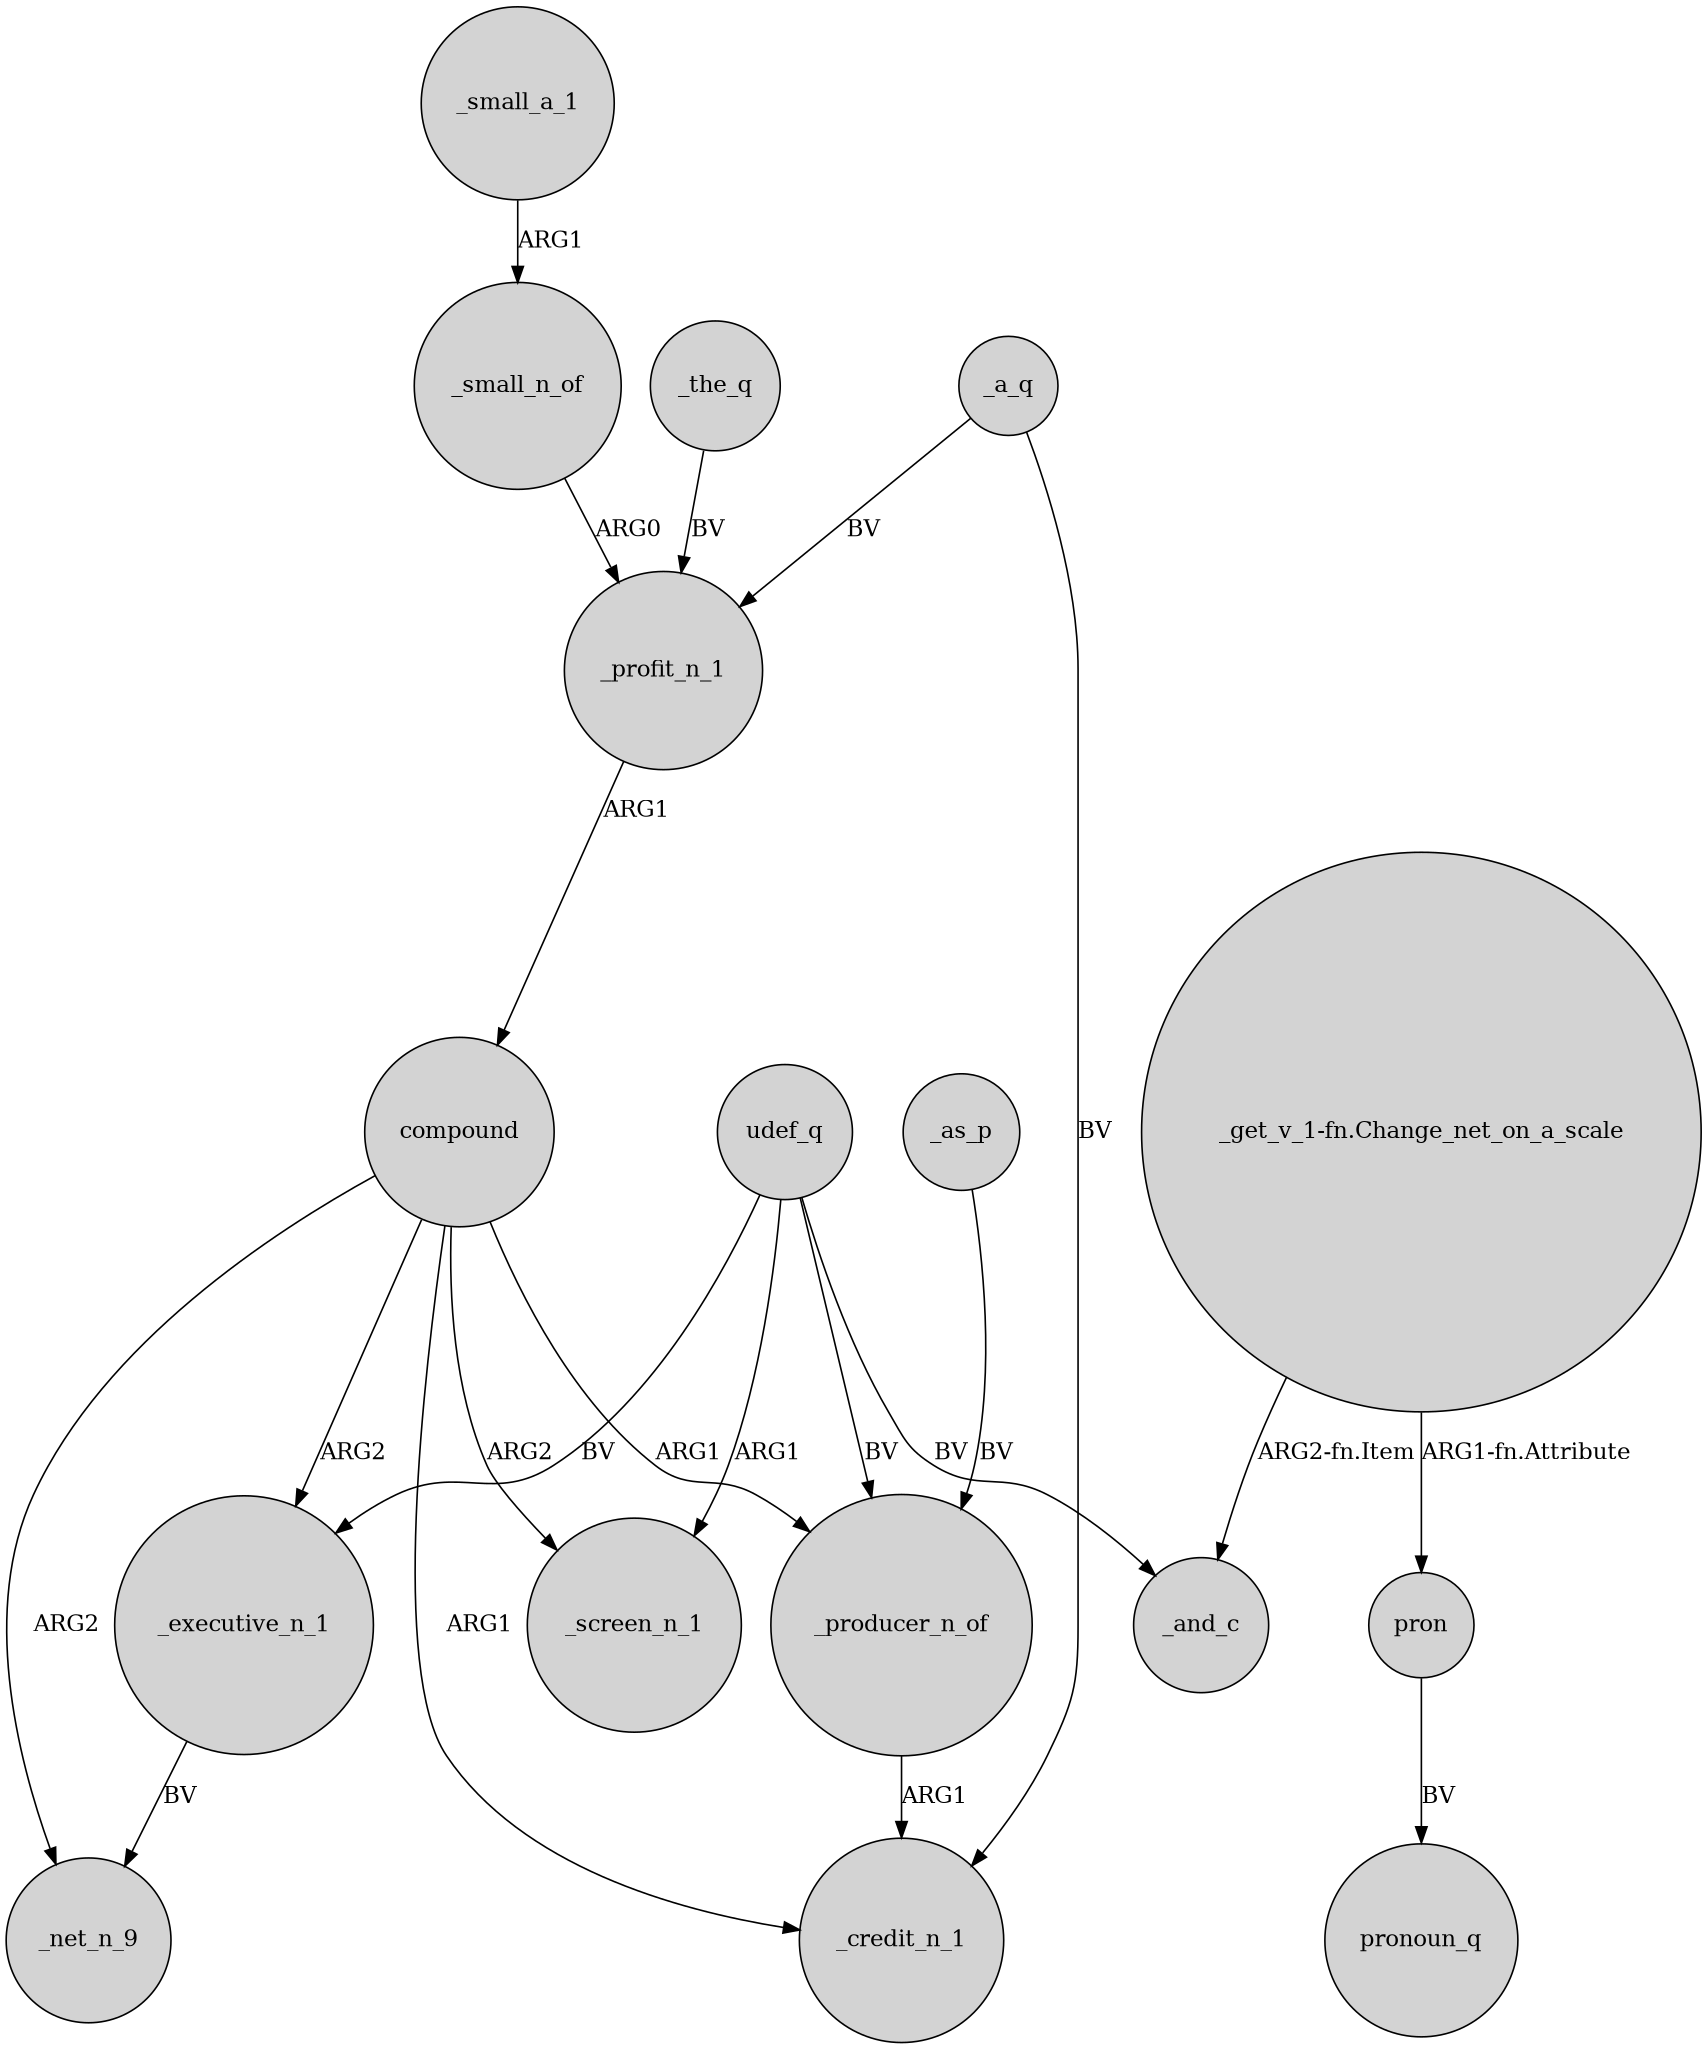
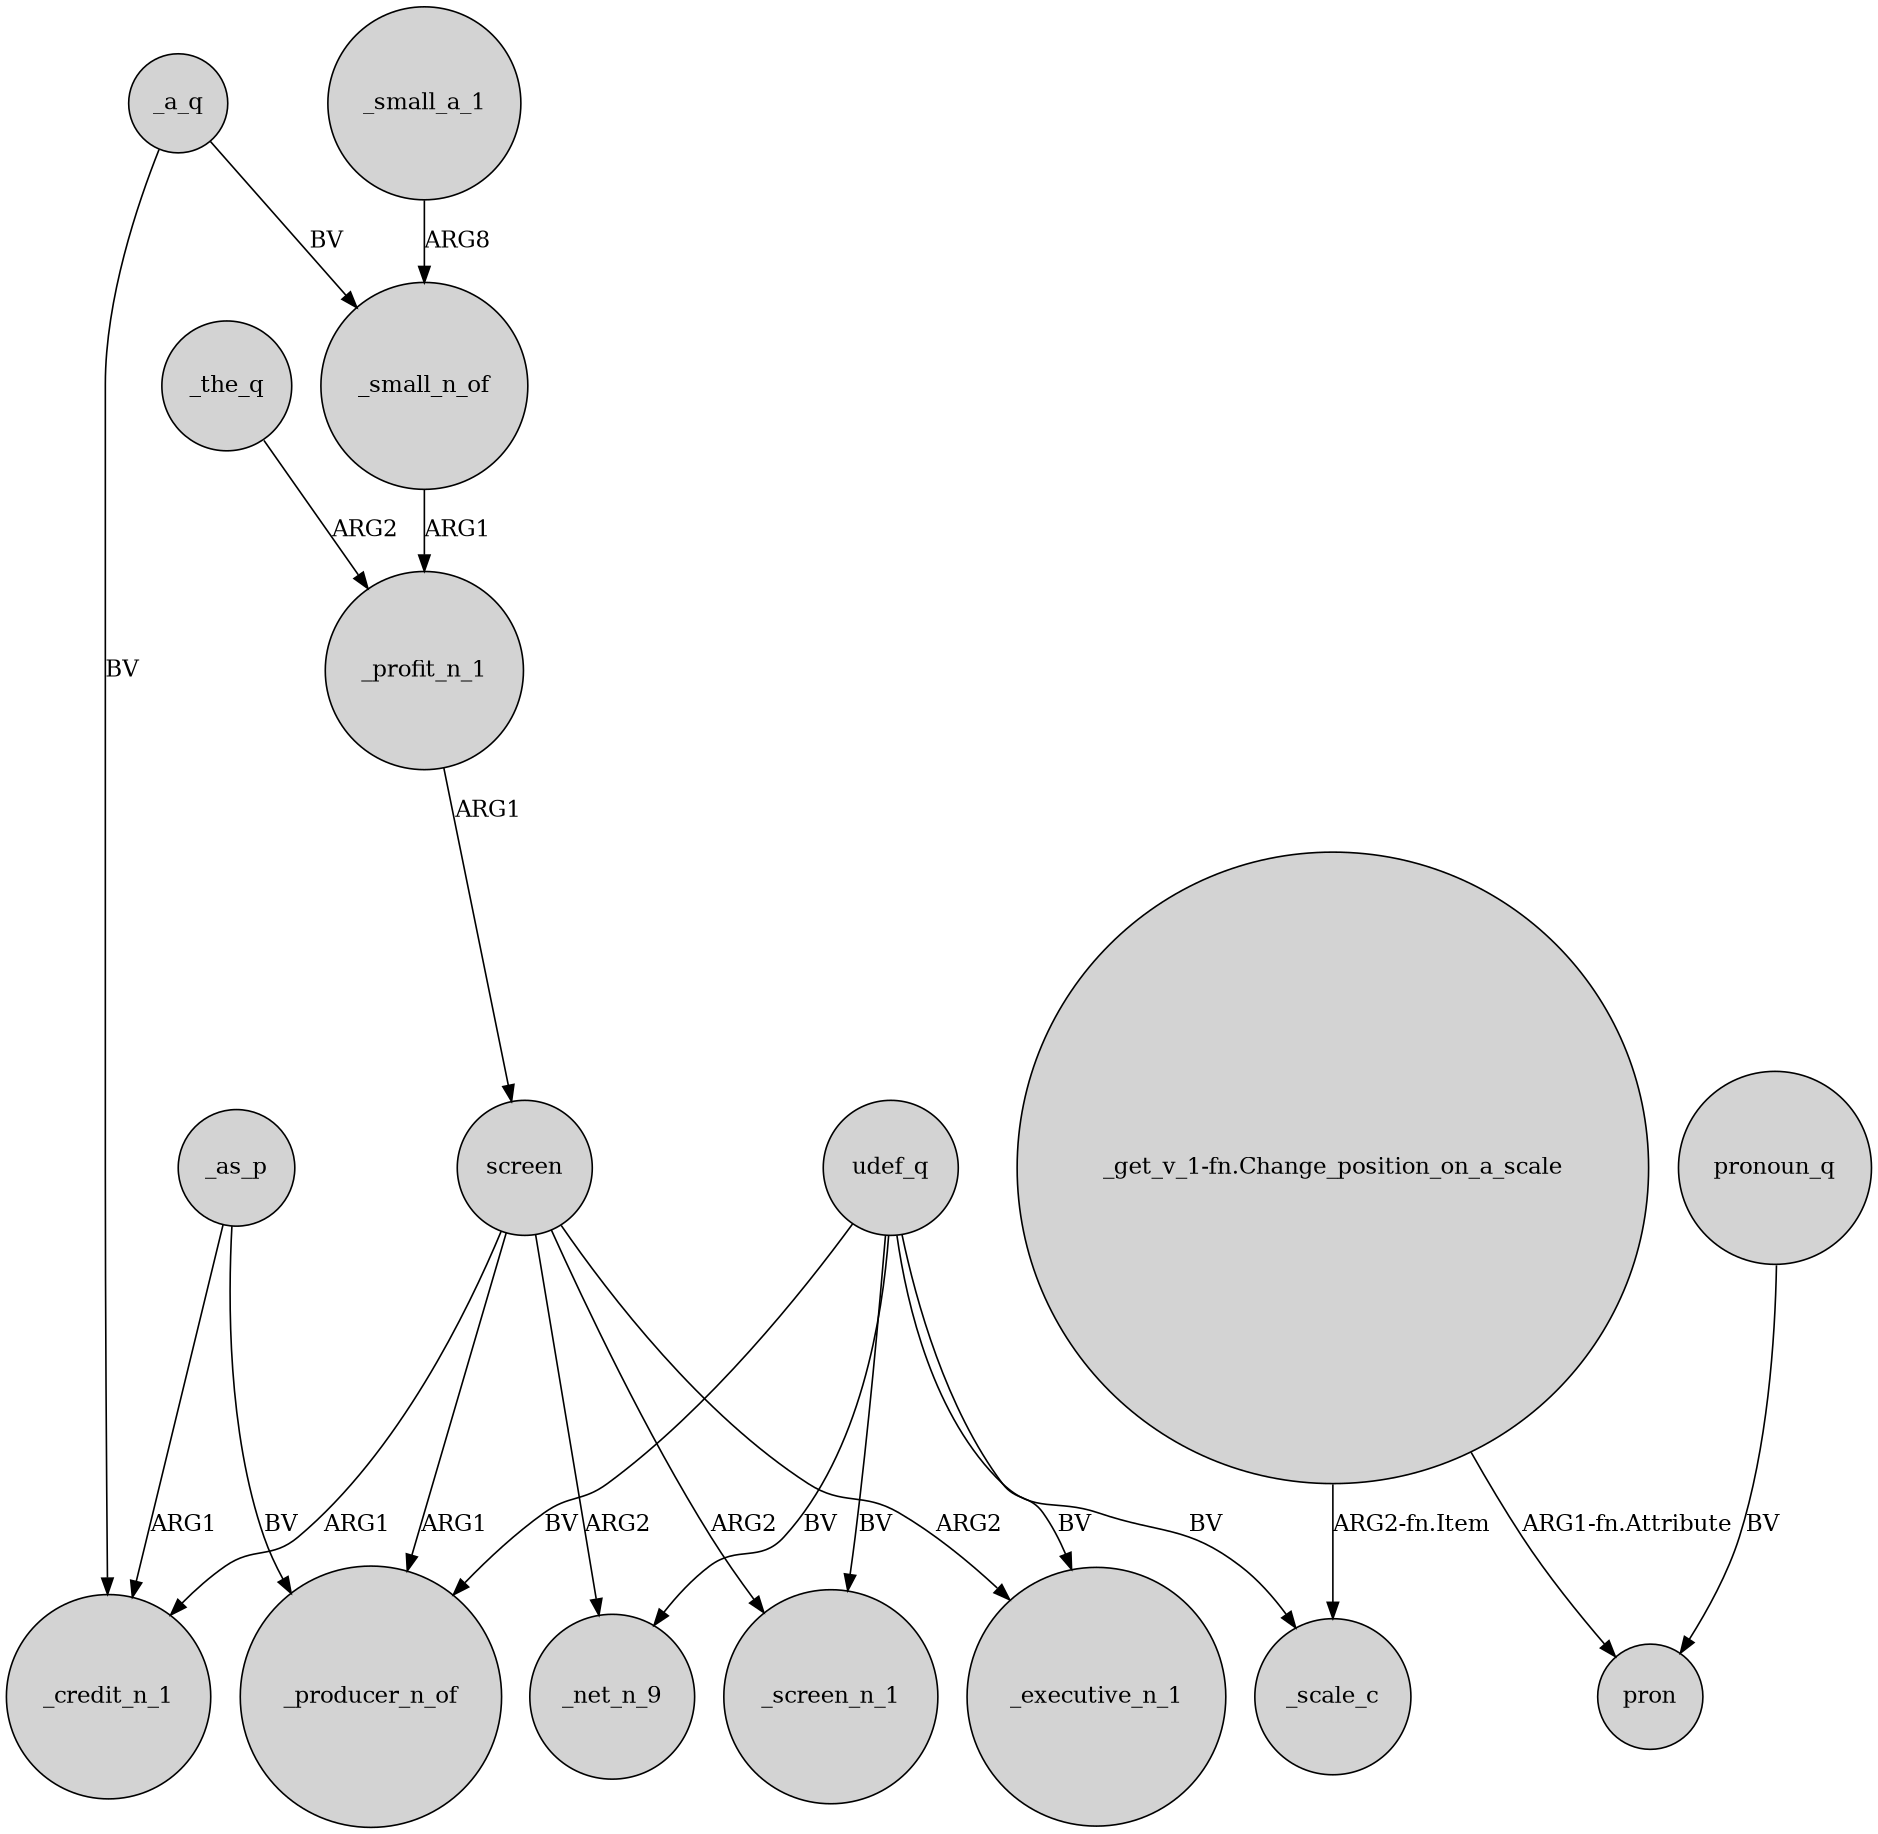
edge "_small_a_1" -> "_small_n_of": label "ARG1" -> "ARG8"
edge "_a_q" -> "_profit_n_1": now "_a_q" -> "_small_n_of"
edge "_small_n_of" -> "_profit_n_1": label "ARG0" -> "ARG1"
edge "_the_q" -> "_profit_n_1": label "BV" -> "ARG2"
node "compound": label "compound" -> "screen"
node "_get_v_1-fn.Change_net_on_a_scale": label "_get_v_1-fn.Change_net_on_a_scale" -> "_get_v_1-fn.Change_position_on_a_scale"
edge "udef_q" -> "_screen_n_1": label "ARG1" -> "BV"
node "_and_c": label "_and_c" -> "_scale_c"
edge "pron" -> "pronoun_q": reversed
edge "_producer_n_of" -> "_credit_n_1": now "_as_p" -> "_credit_n_1"
edge "_executive_n_1" -> "_net_n_9": now "udef_q" -> "_net_n_9"
